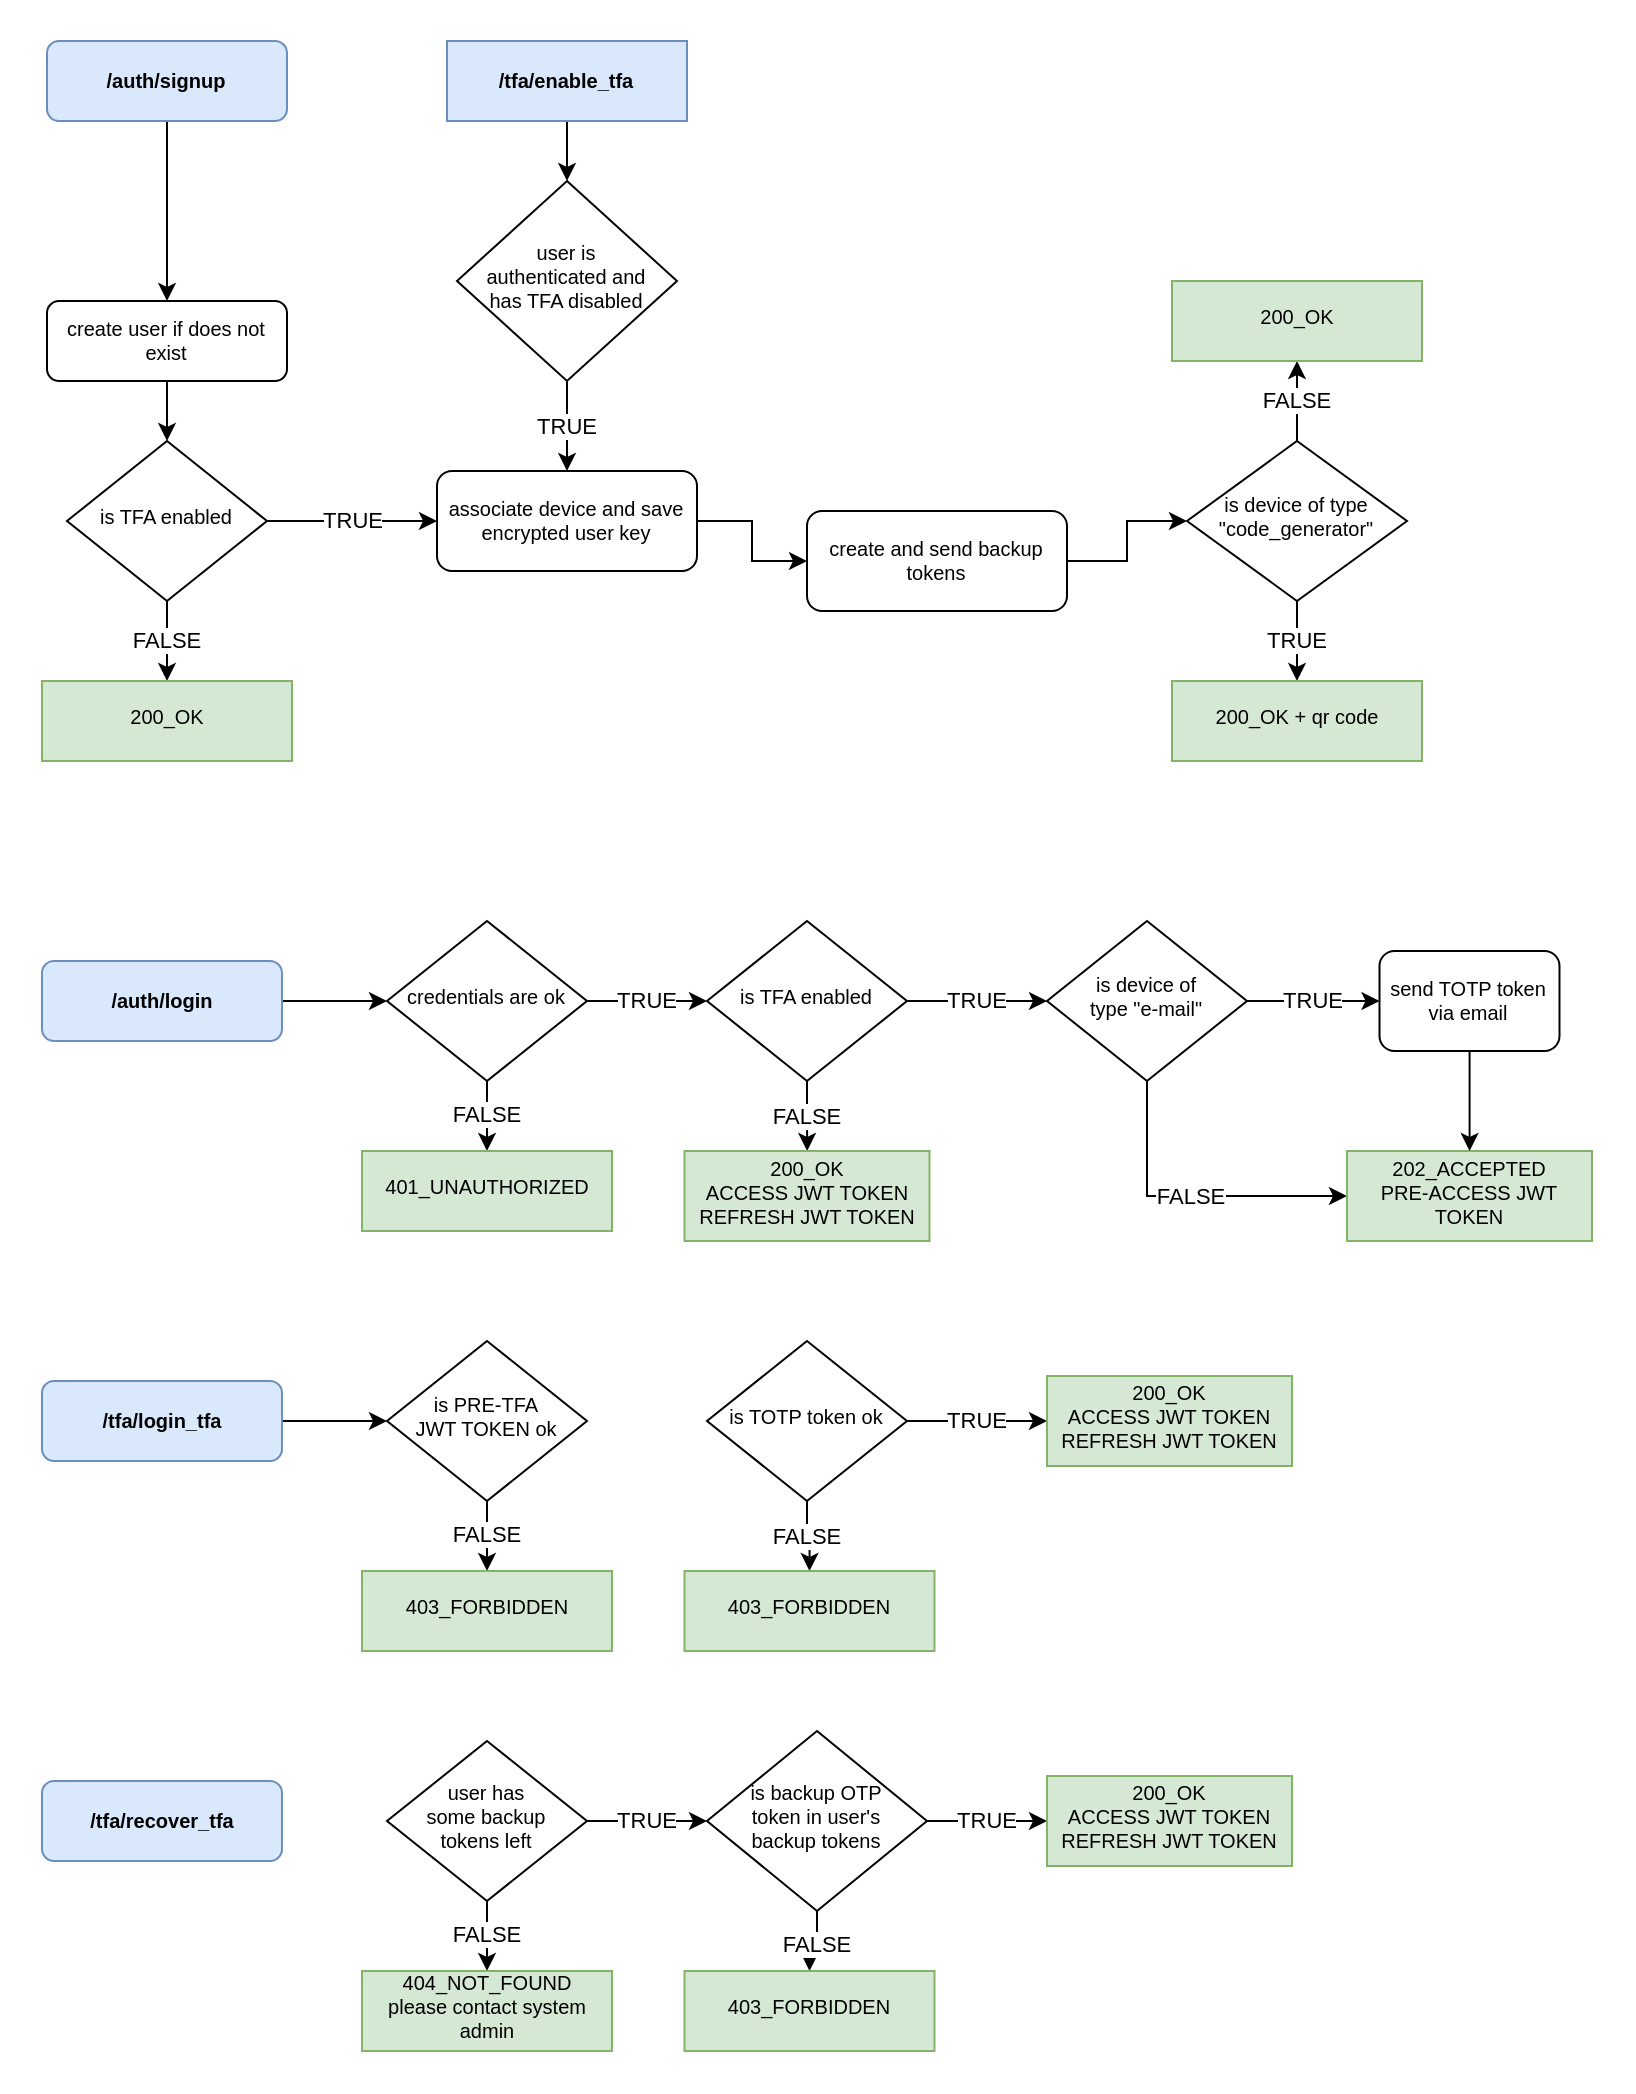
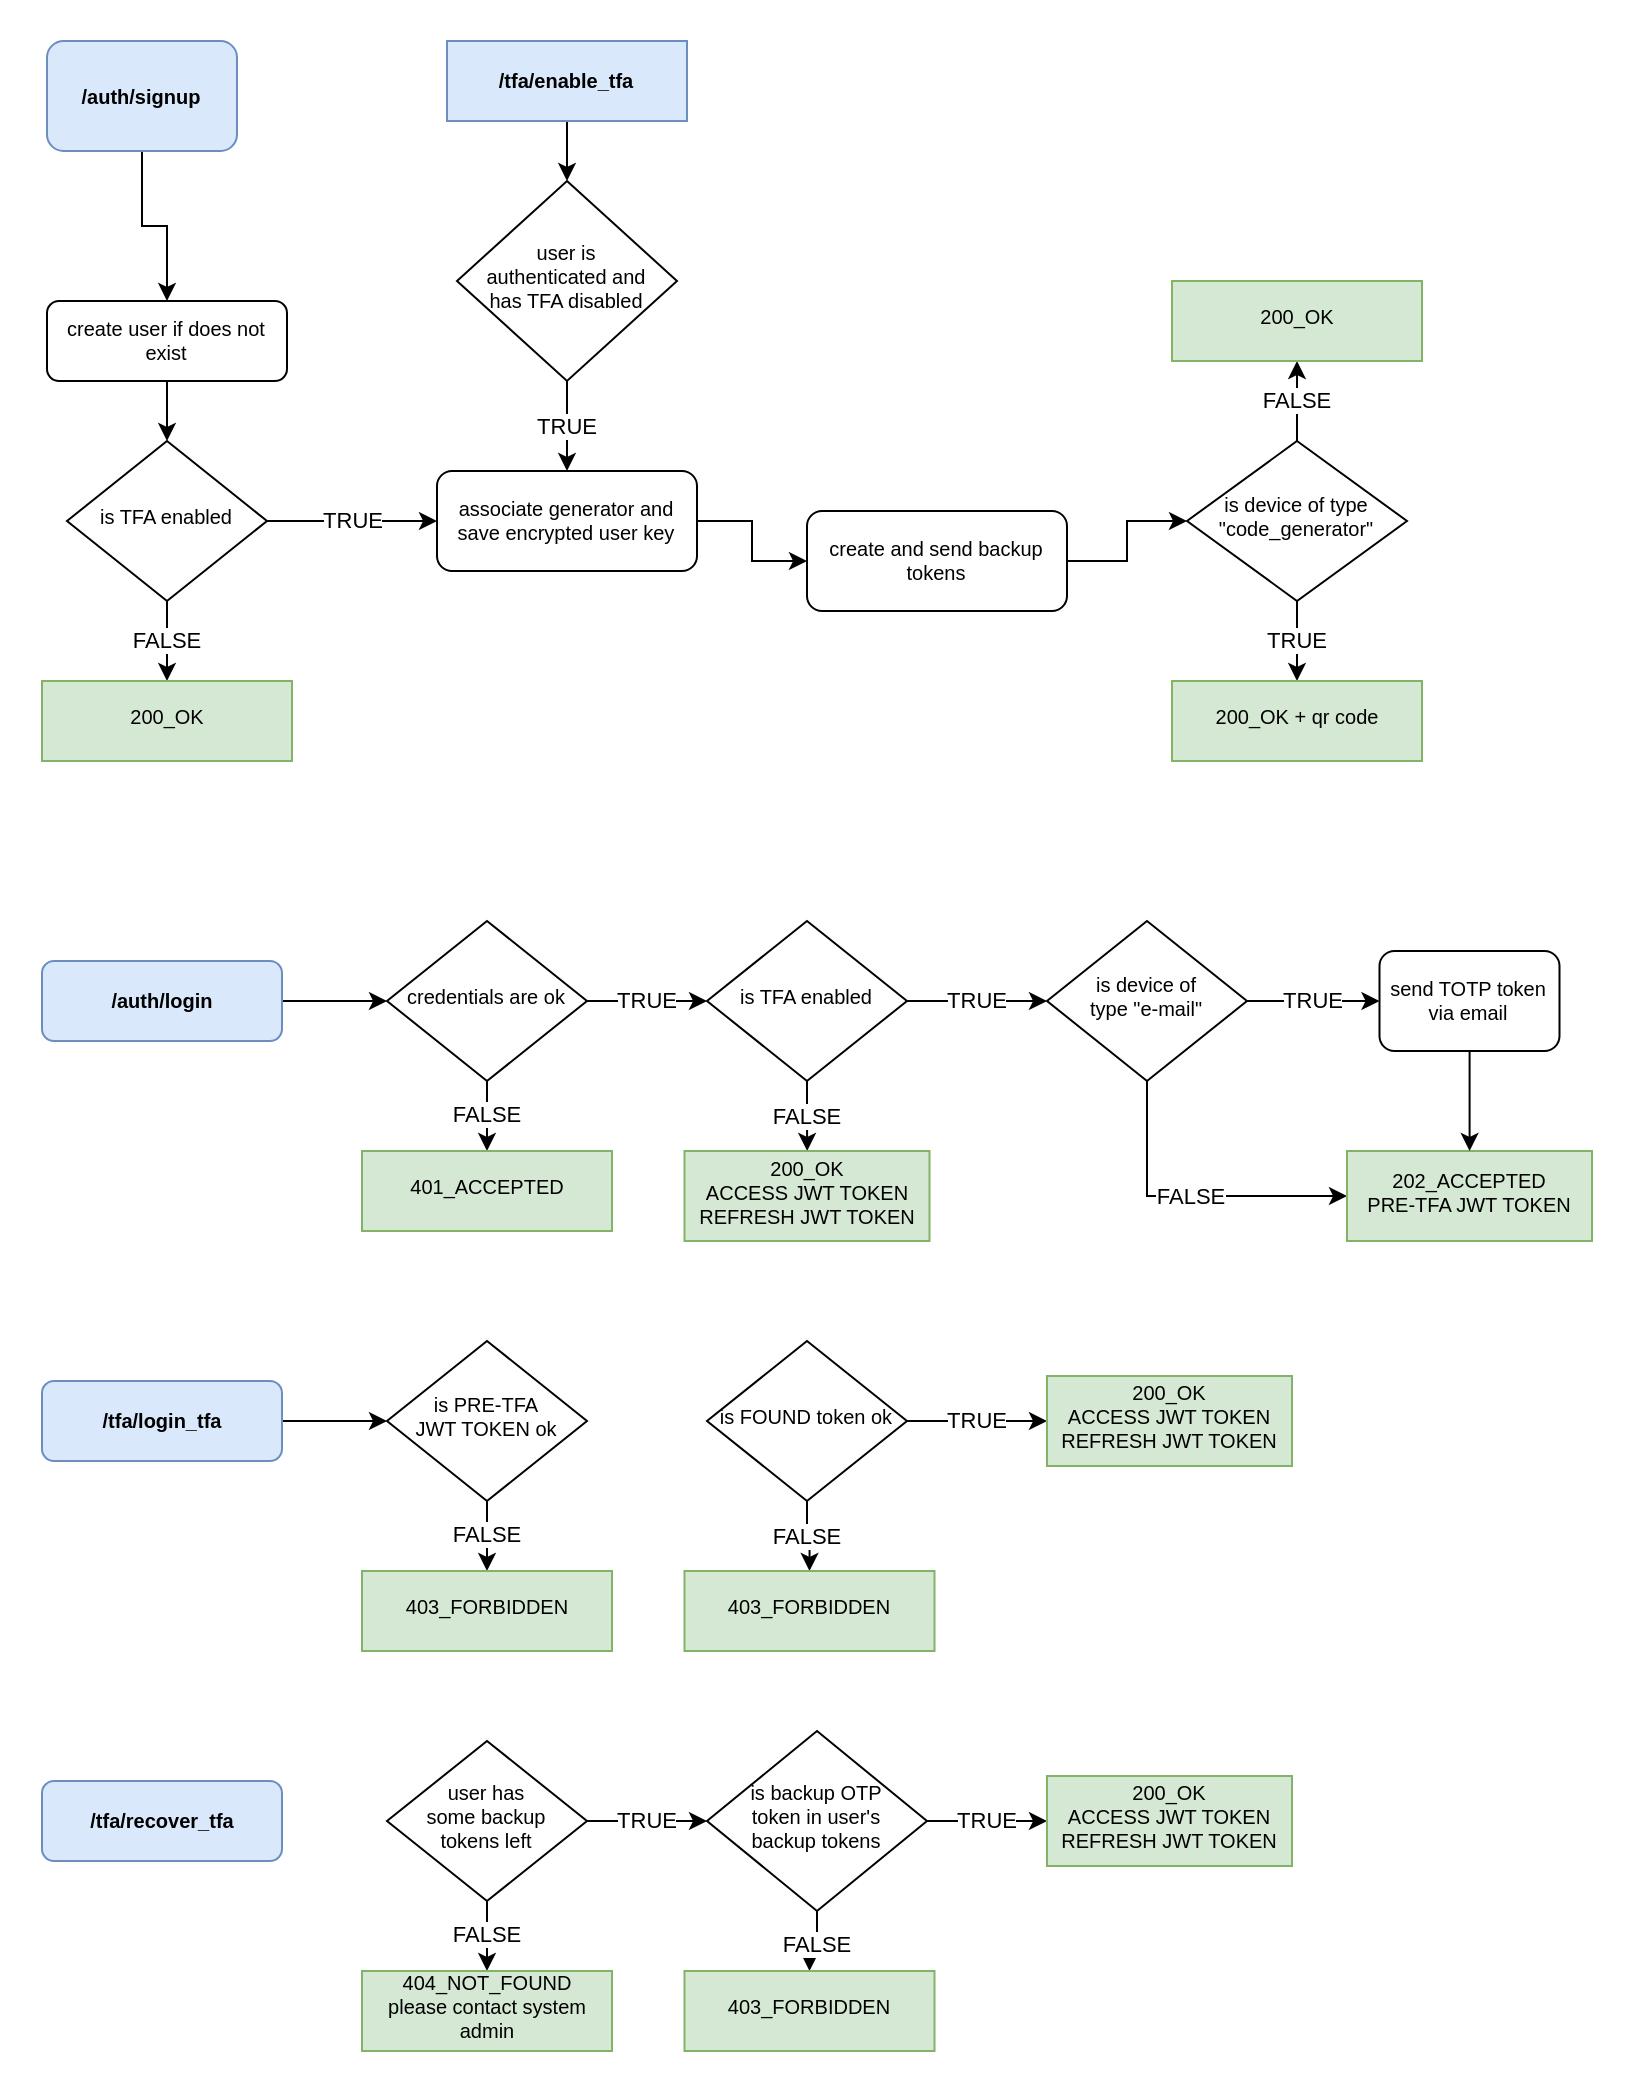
node "/auth/signup": size 240x80 -> 190x110
node "associate device and save encrypted user key": label "associate device and save encrypted user key" -> "associate generator and save encrypted user key"
node "401_UNAUTHORIZED": label "401_UNAUTHORIZED" -> "401_ACCEPTED"
node "202_ACCEPTED PRE-ACCESS JWT TOKEN": label "202_ACCEPTED PRE-ACCESS JWT TOKEN" -> "202_ACCEPTED PRE-TFA JWT TOKEN"
node "is TOTP token ok": label "is TOTP token ok" -> "is FOUND token ok"
